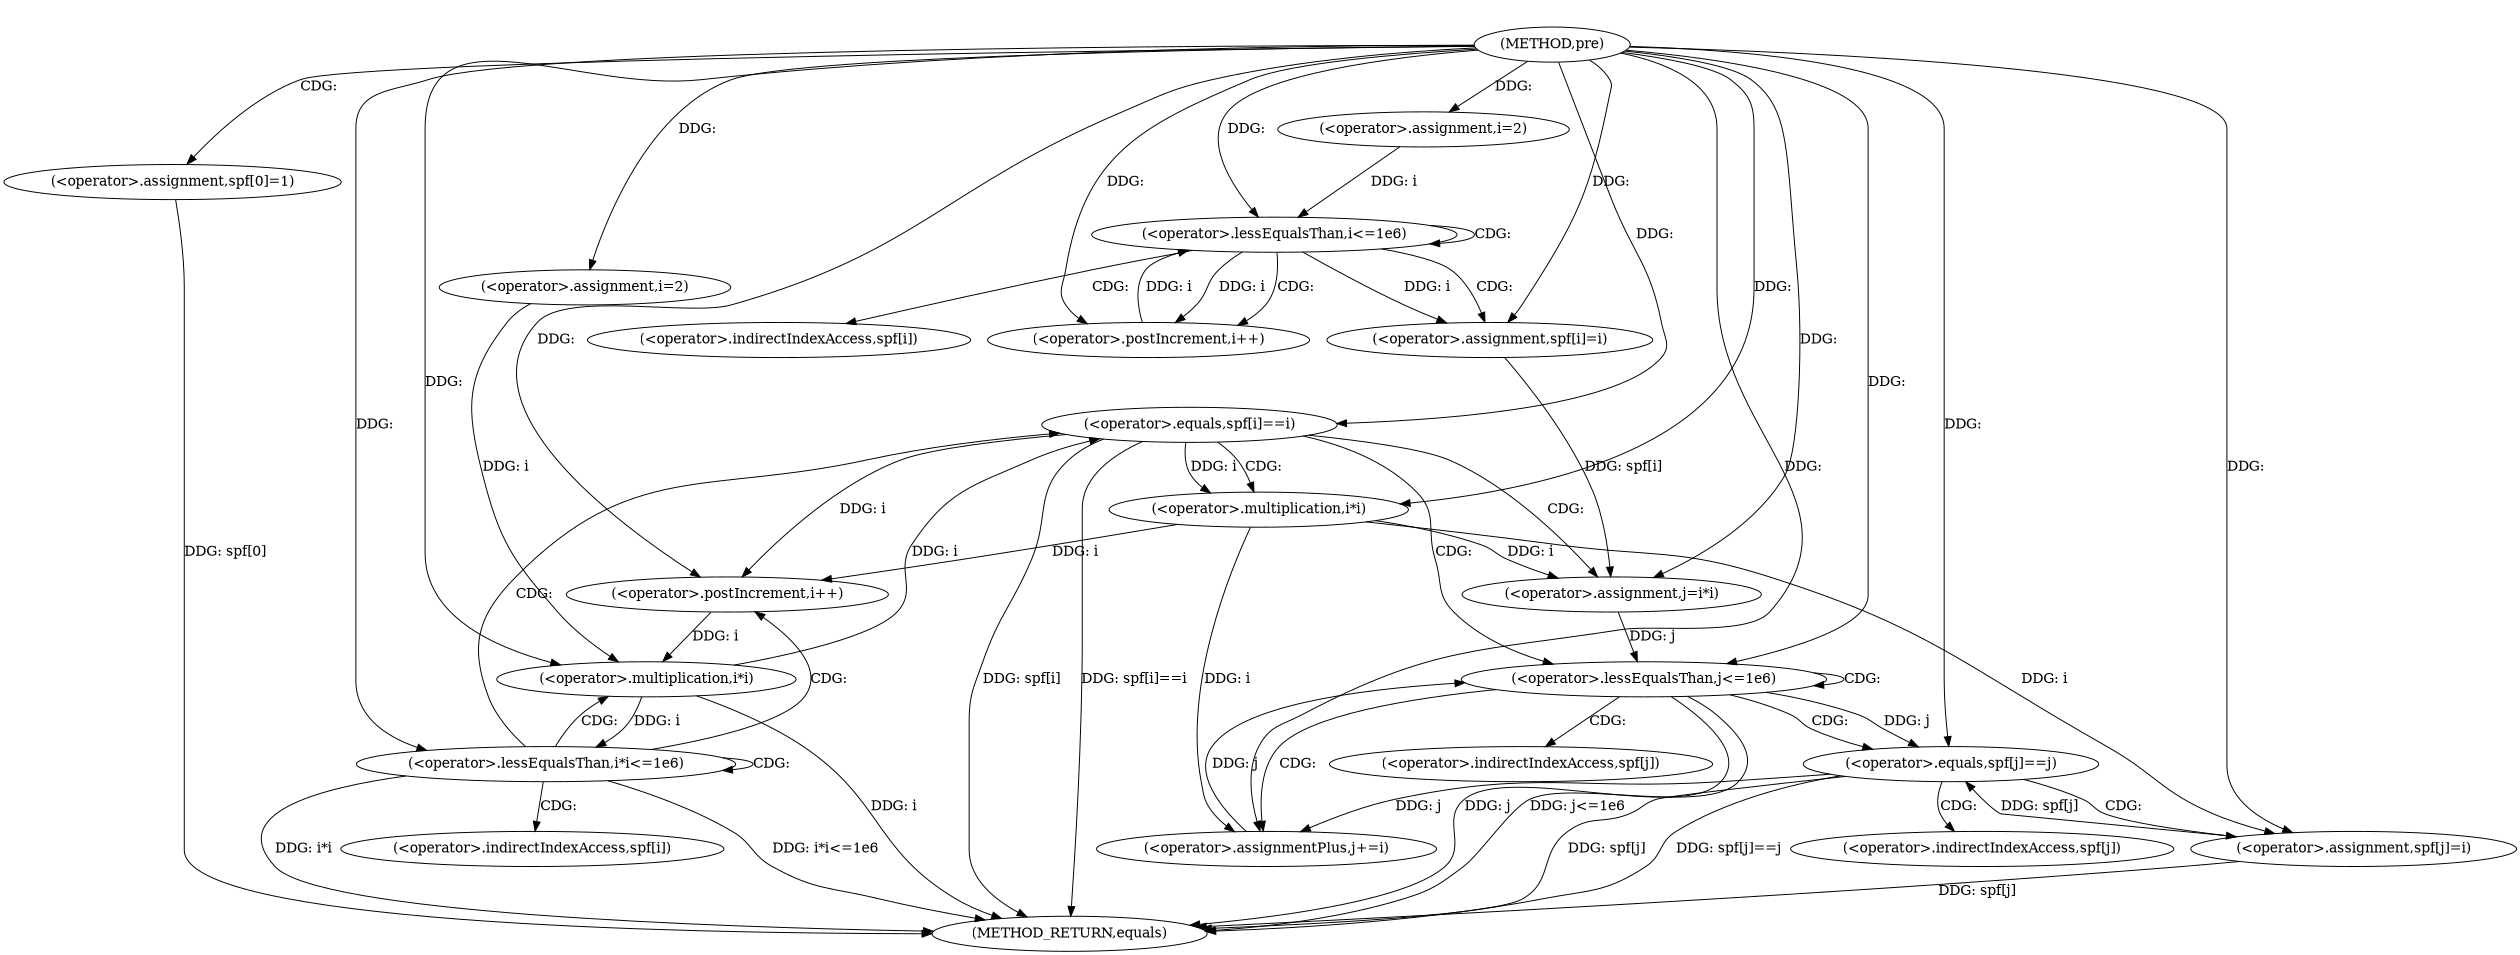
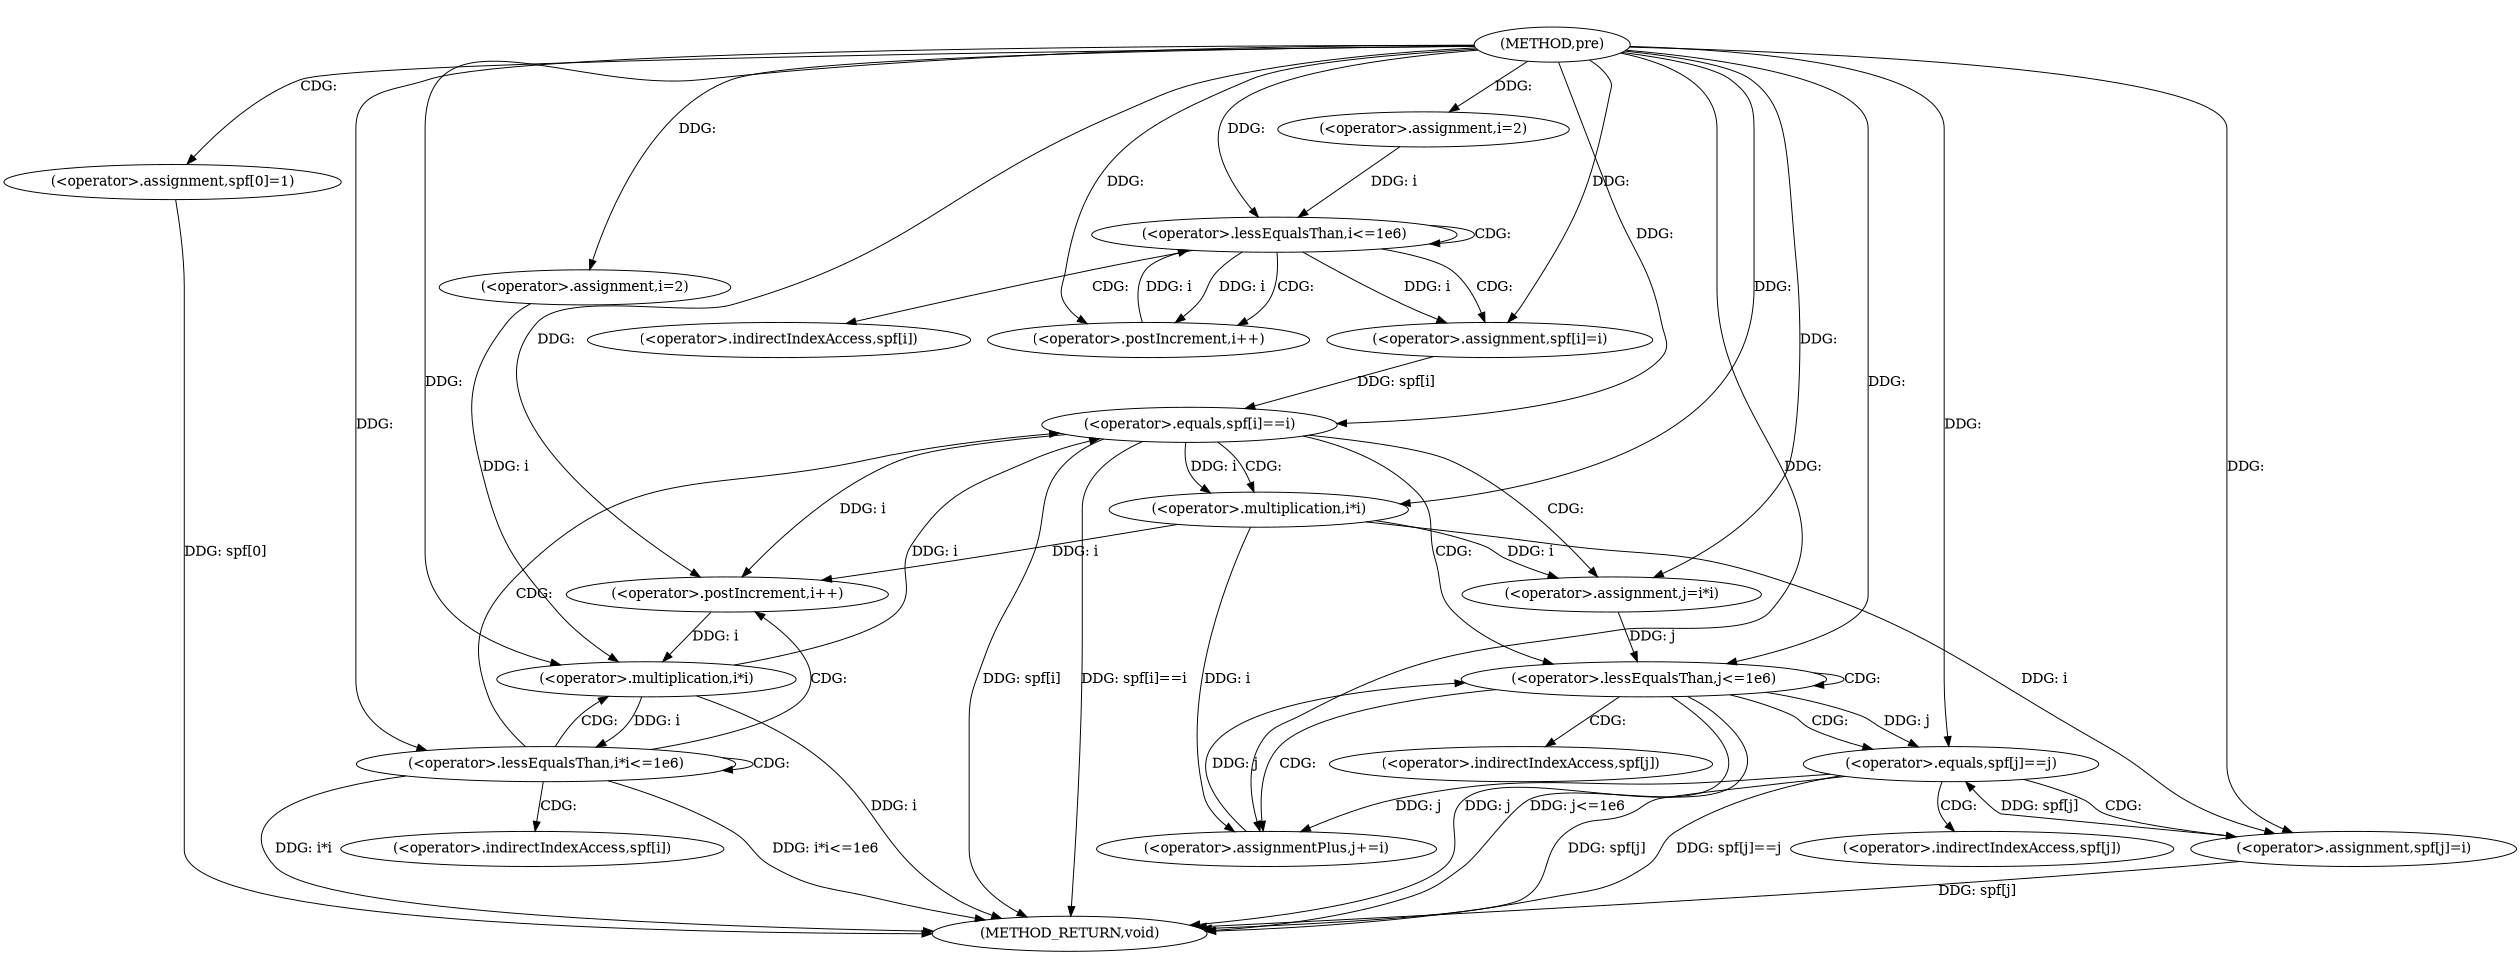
edge "(<operator>.assignment,spf[i]=i)" -> "(<operator>.assignment,j=i*i)": now "(<operator>.assignment,spf[i]=i)" -> "(<operator>.equals,spf[i]==i)"
node "(METHOD_RETURN,equals)": label "(METHOD_RETURN,equals)" -> "(METHOD_RETURN,void)"
